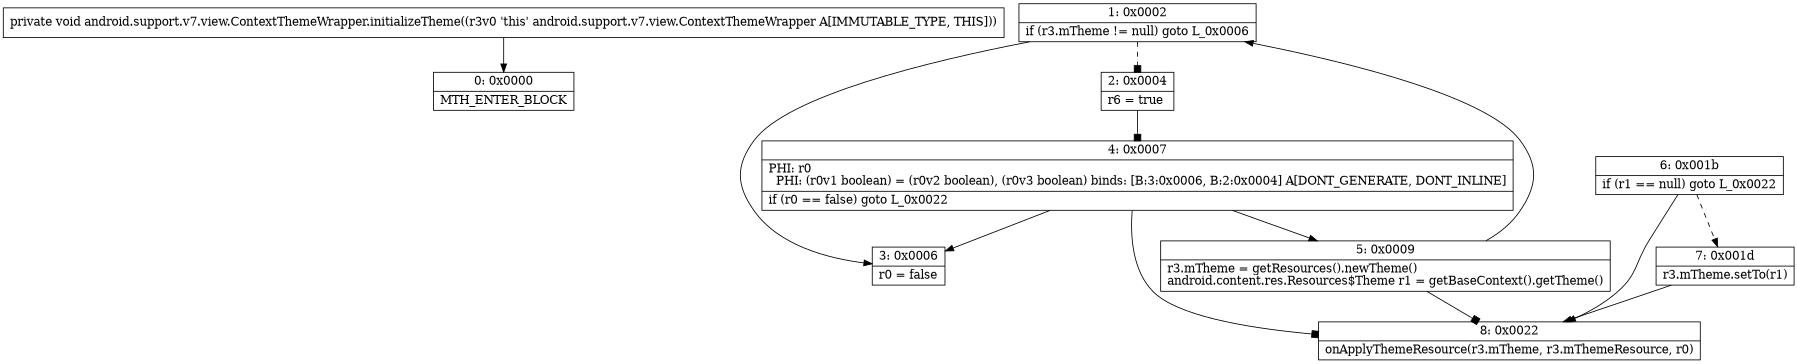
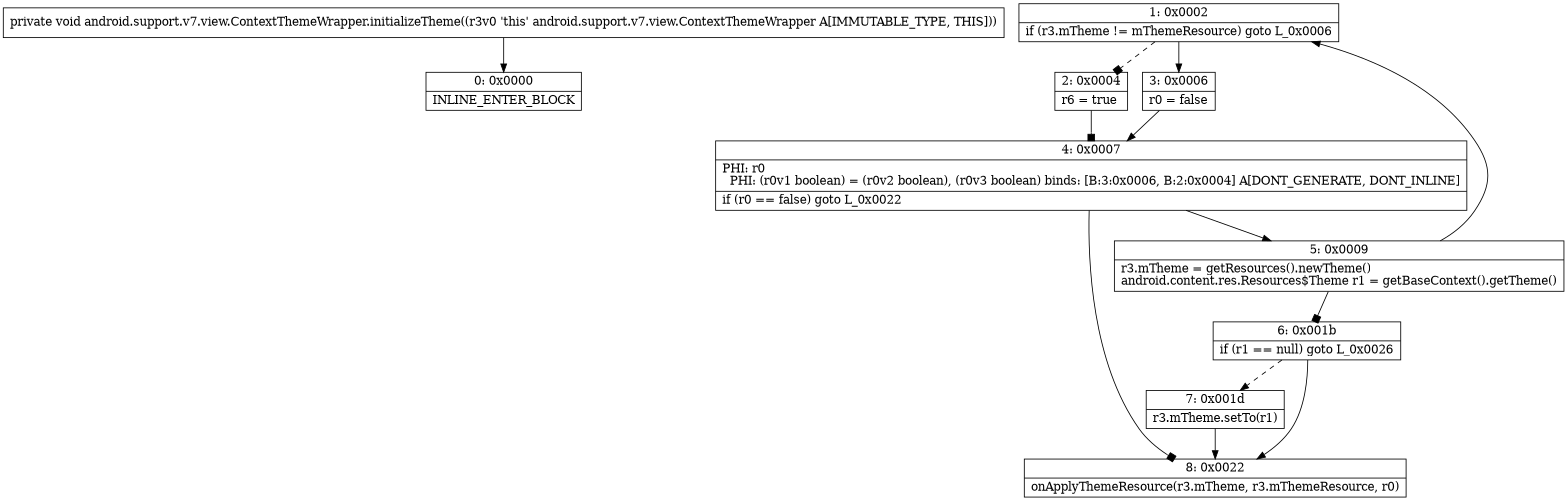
node "1: 0x0002": text "if (r3.mTheme != null) goto L_0x0006" -> "if (r3.mTheme != mThemeResource) goto L_0x0006"
node "0: 0x0000": text "MTH_ENTER_BLOCK" -> "INLINE_ENTER_BLOCK"
node "6: 0x001b": text "if (r1 == null) goto L_0x0022" -> "if (r1 == null) goto L_0x0026"
edge "4: 0x0007" -> "3: 0x0006": reversed
edge "5: 0x0009" -> "8: 0x0022": now "5: 0x0009" -> "6: 0x001b"
